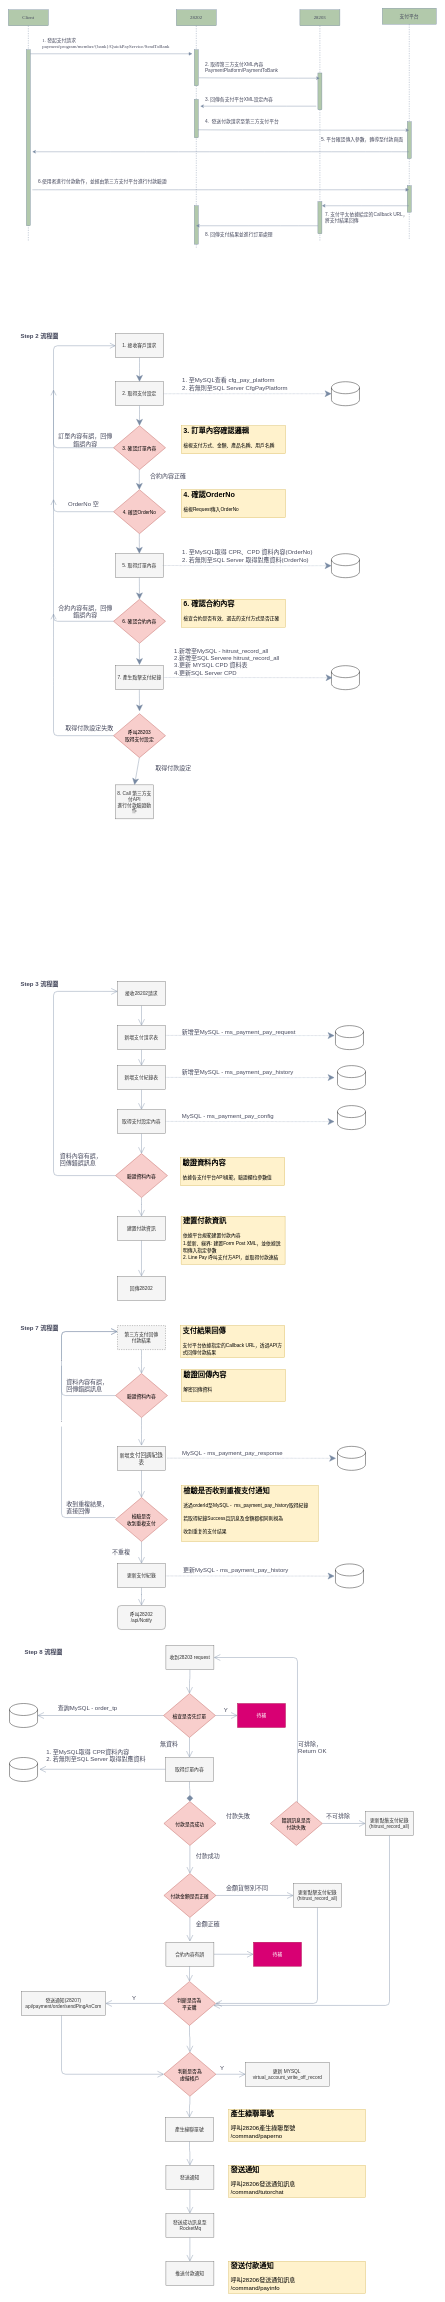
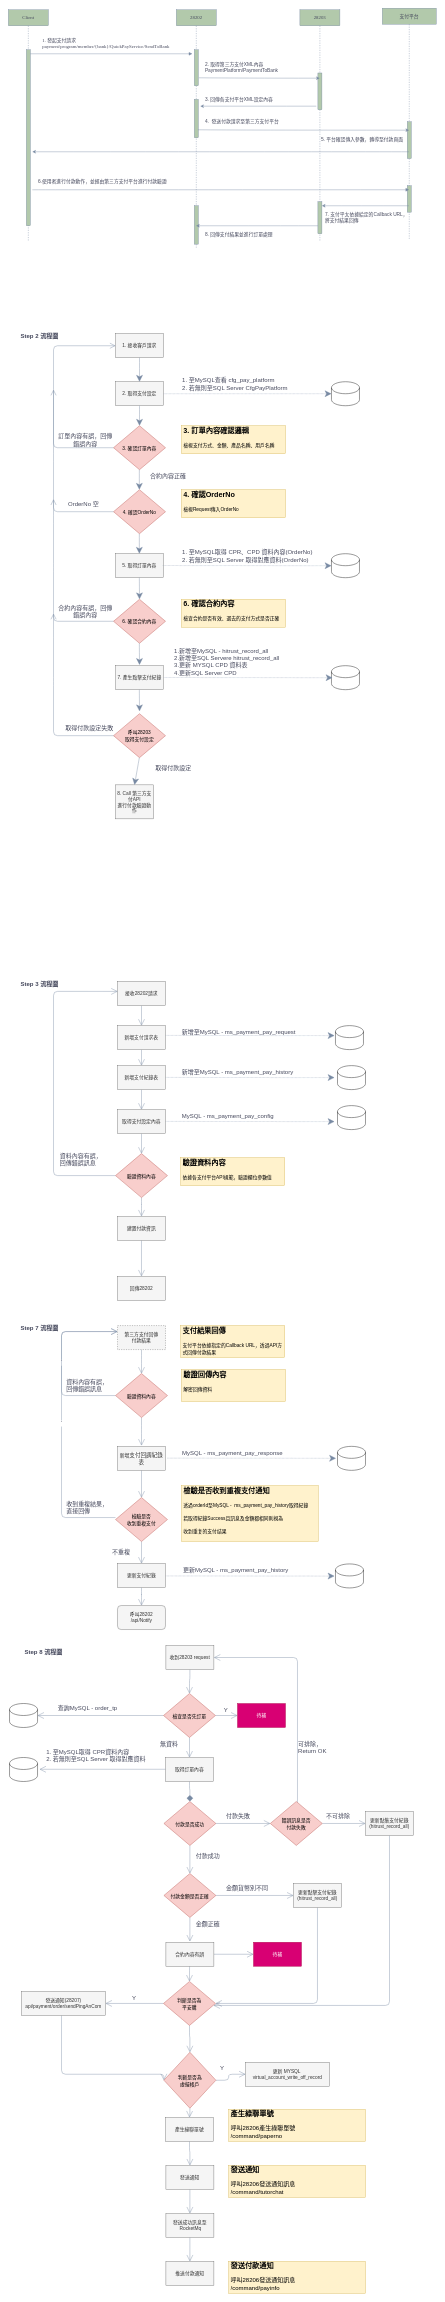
node "建置付款資訊依據平台規範建置付款內容 1.藍新、綠界: 建置Form Post XML，並依據說明傳入指定參數 2. Line Pay 呼叫支付方API，並取得付款連結": removed
edge "付款是否成功" -> "錯誤訊息是否 付款失敗": added
node "判斷是否為 虛擬帳戶": size 52x44 -> 52x56
